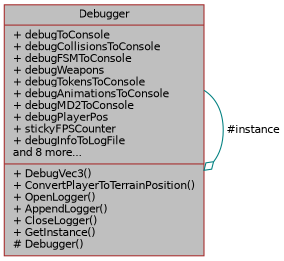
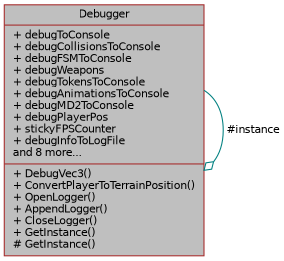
node "Debugger": text "# Debugger()" -> "# GetInstance()"
